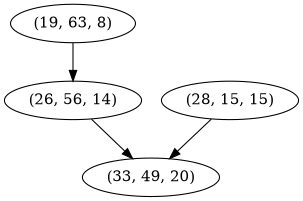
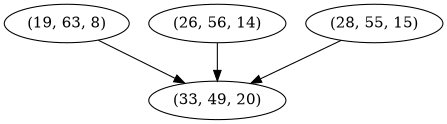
edge "(19, 63, 8)" -> "(26, 56, 14)": now "(19, 63, 8)" -> "(33, 49, 20)"
node "(28, 15, 15)": label "(28, 15, 15)" -> "(28, 55, 15)"
